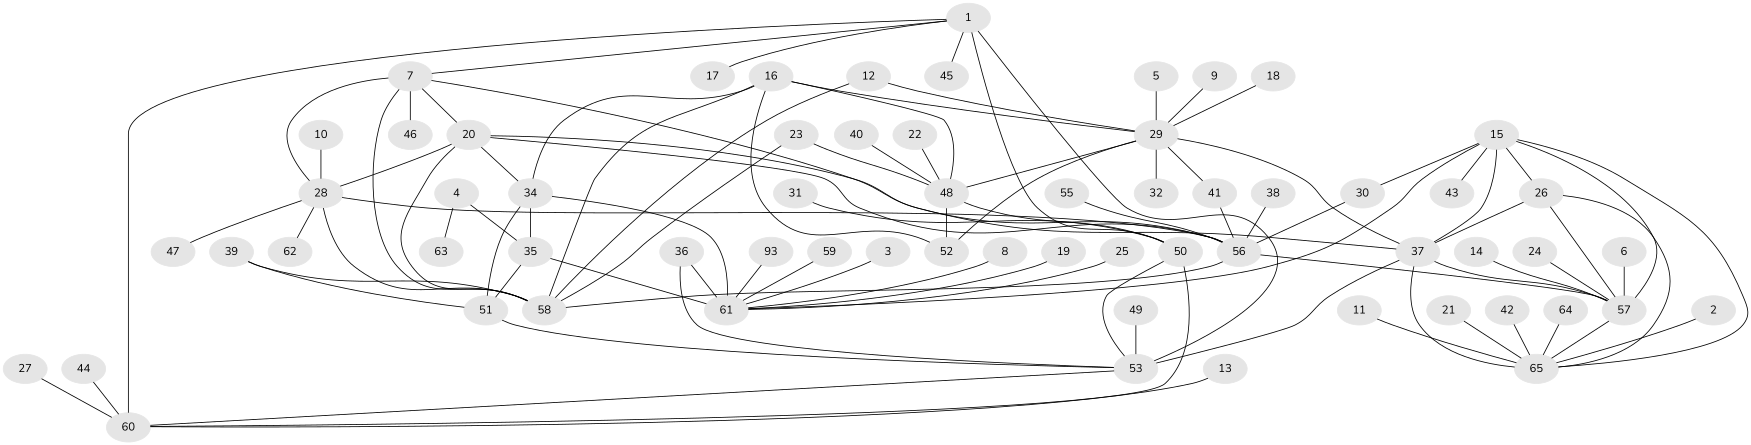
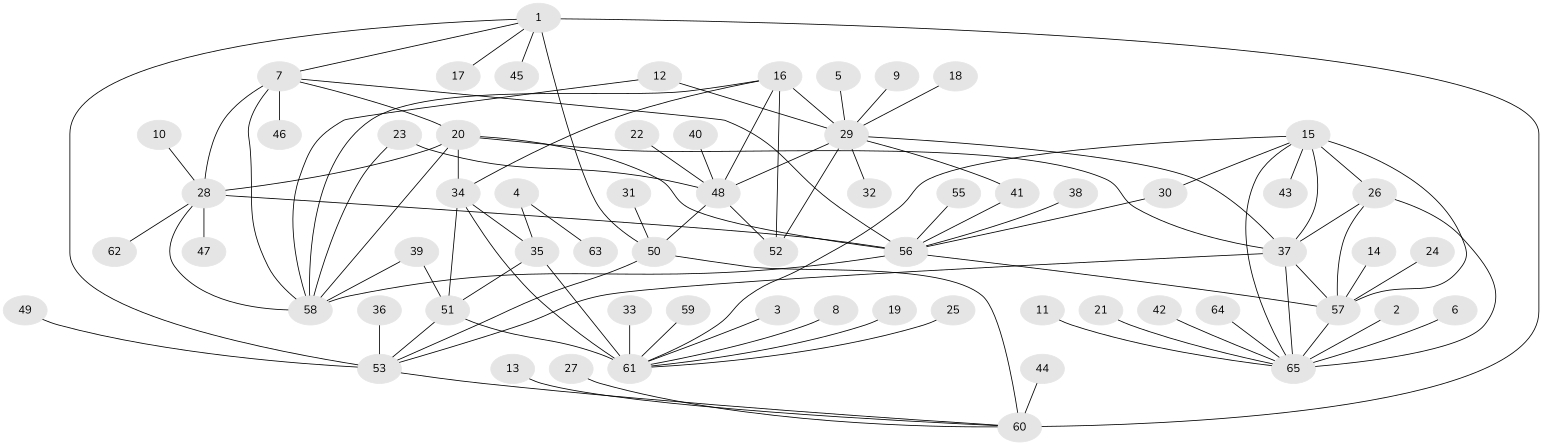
node "93": label "93" -> "33"
edge "36" -- "61": now "51" -- "61"
edge "6" -- "57": now "6" -- "65"
